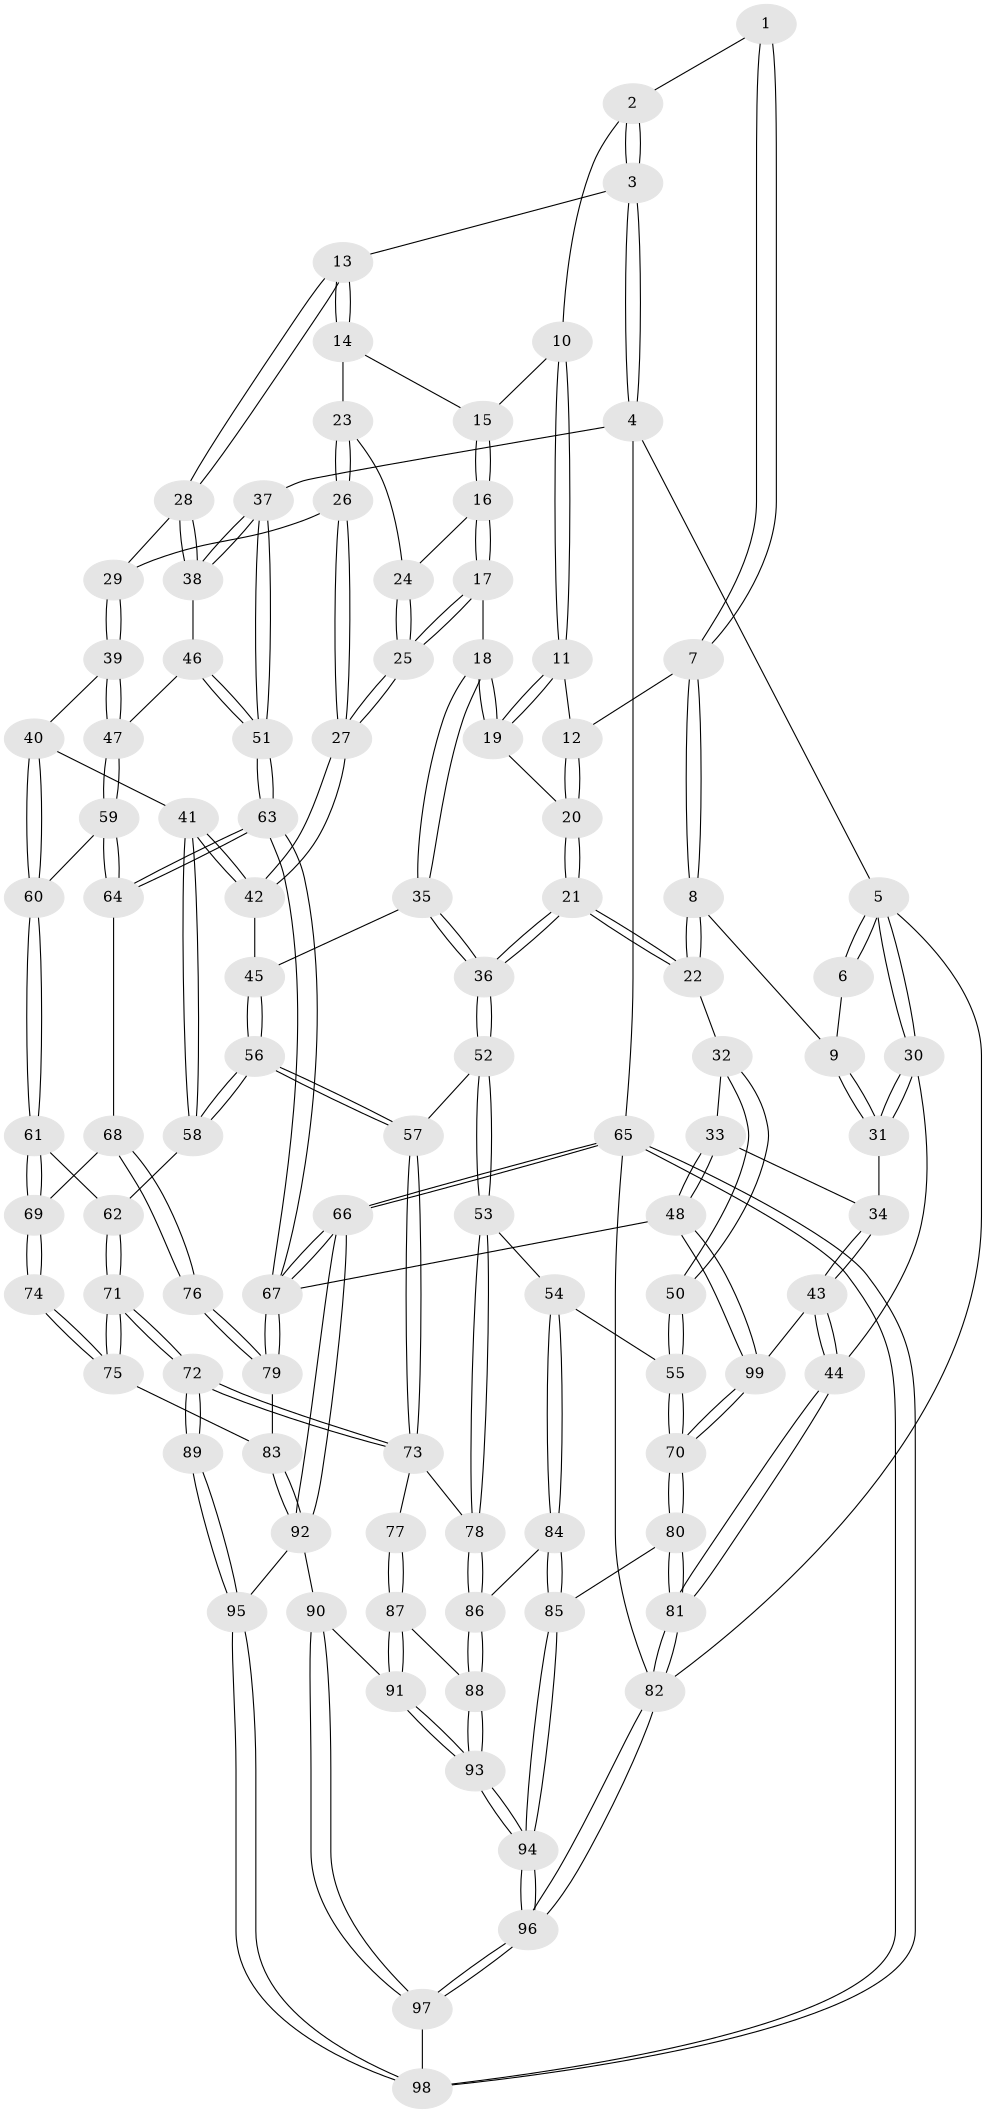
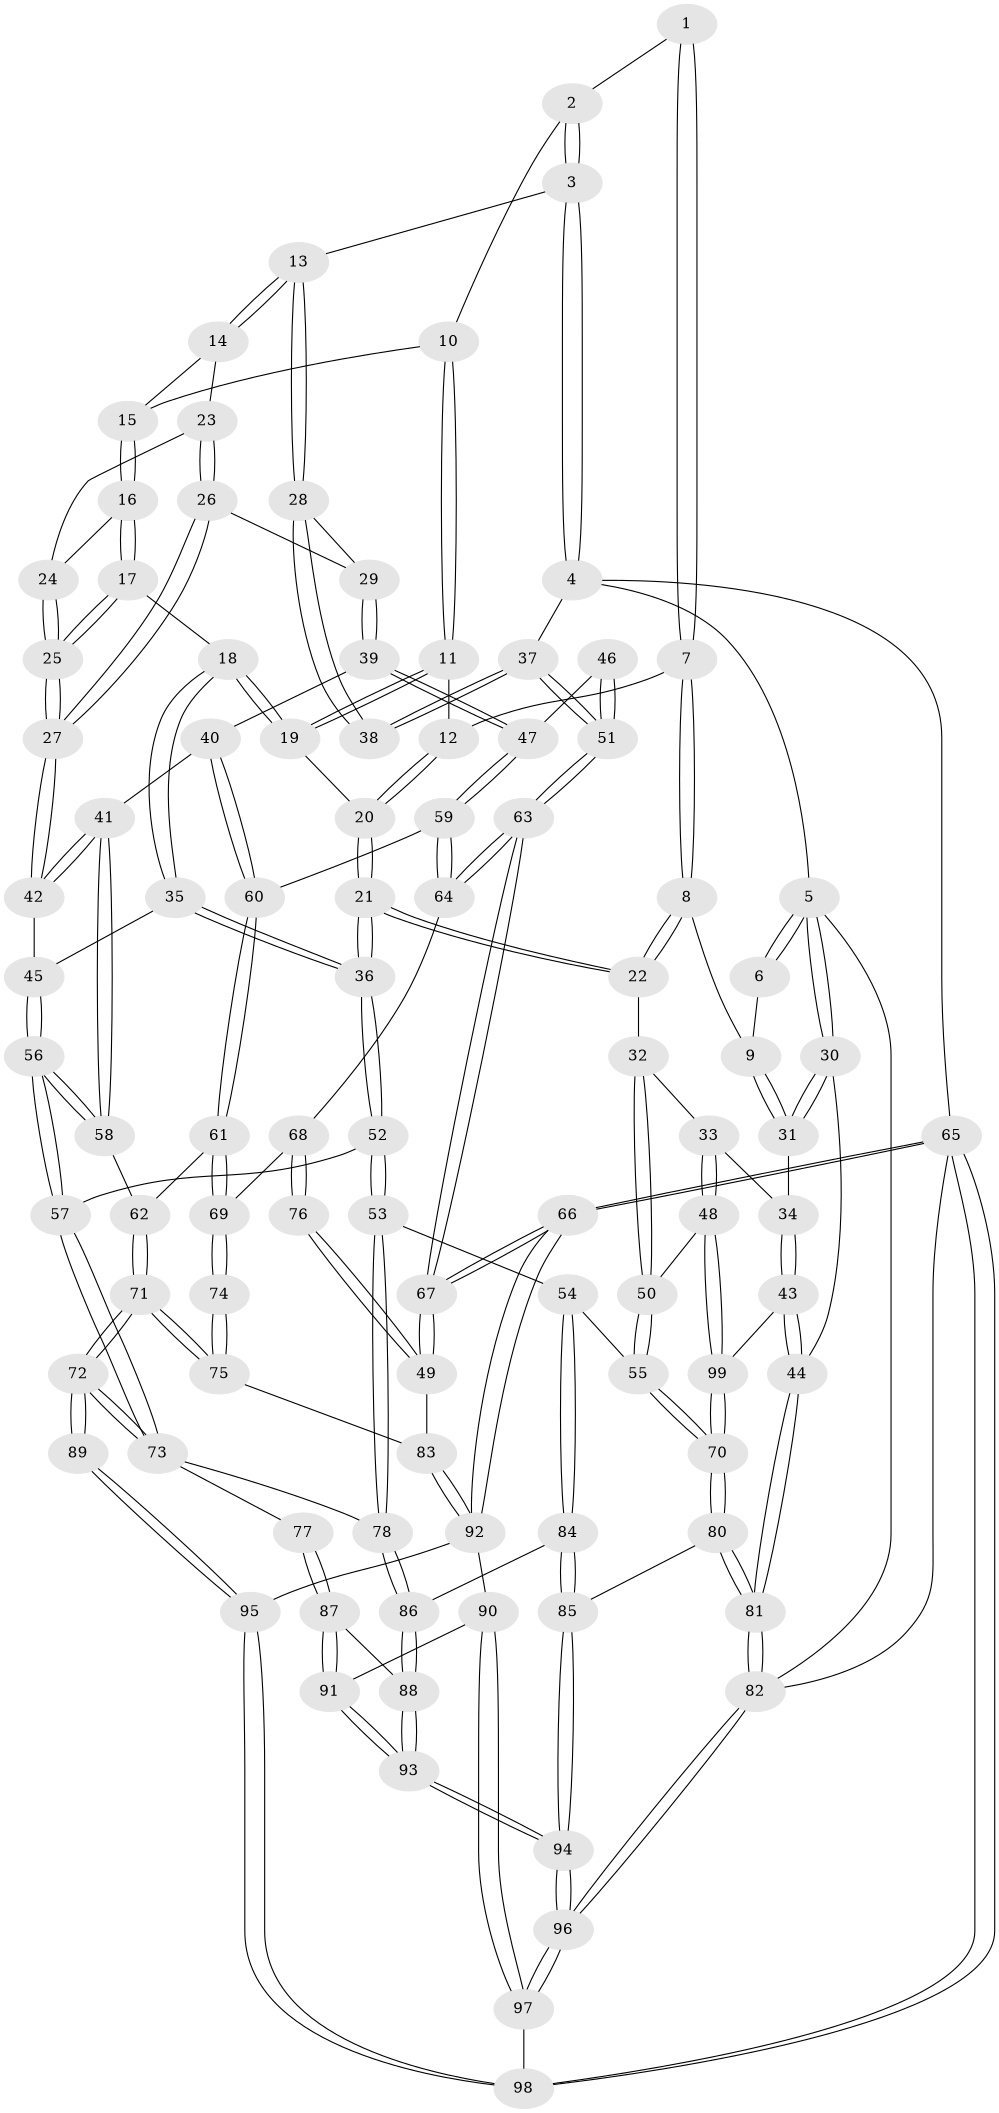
edge "38" -- "46": removed
edge "48" -- "67": now "48" -- "50"
node "79": label "79" -> "49"
